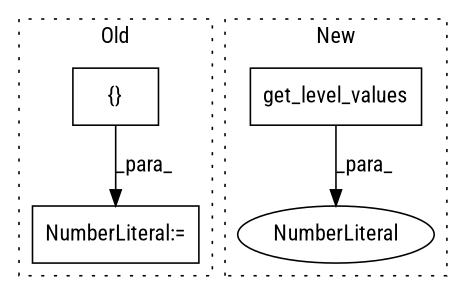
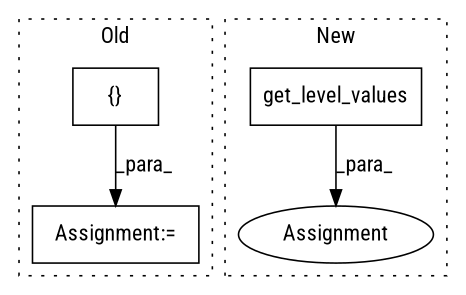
node "NumberLiteral:=": label "NumberLiteral:=" -> "Assignment:="
node "NumberLiteral": label "NumberLiteral" -> "Assignment"
